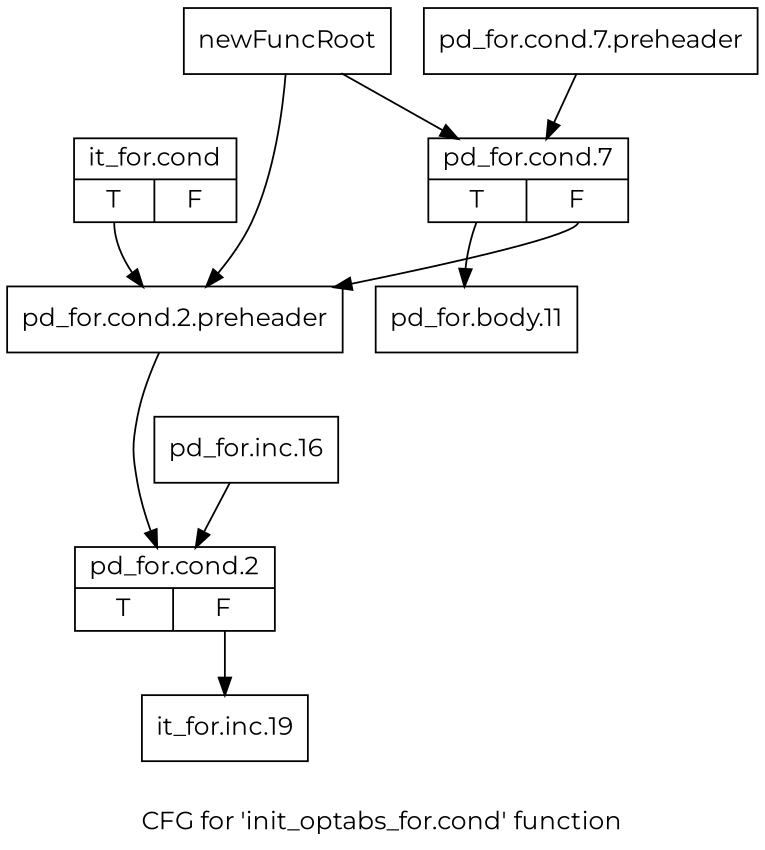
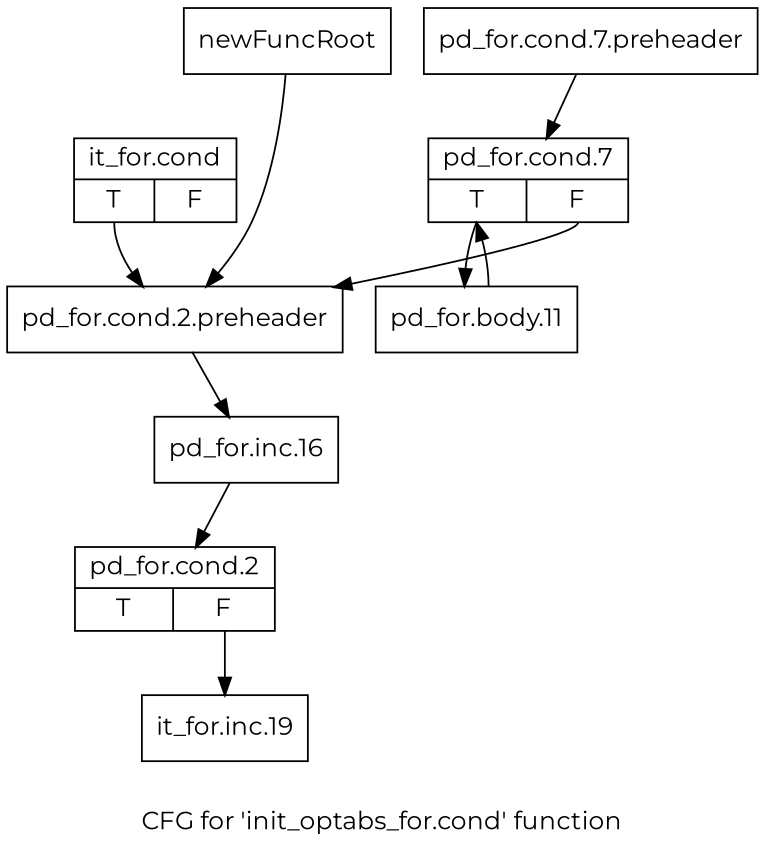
edge "newFuncRoot" -> "pd_for.cond.7": now "pd_for.body.11" -> "pd_for.cond.7"
edge "pd_for.cond.2.preheader" -> "pd_for.cond.2": now "pd_for.cond.2.preheader" -> "pd_for.inc.16"
